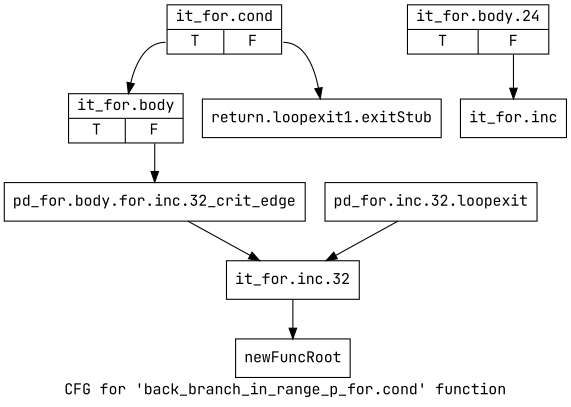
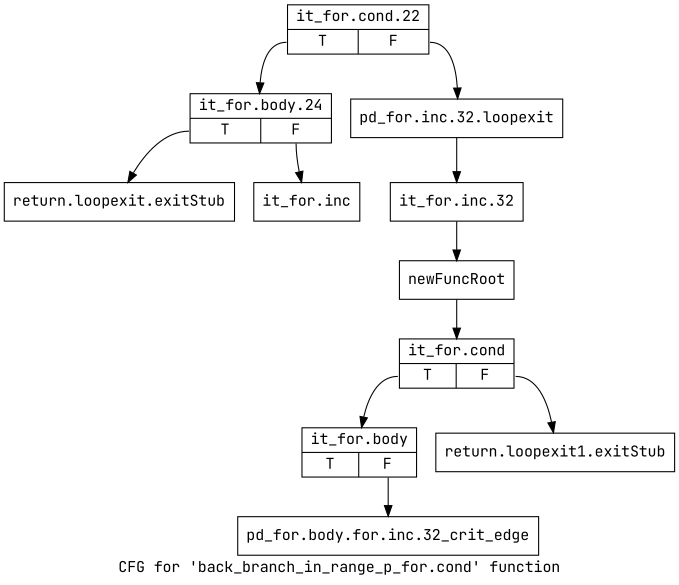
node "it_for.cond.22": added
node "return.loopexit.exitStub": added
edge "pd_for.body.for.inc.32_crit_edge" -> "it_for.inc.32": removed
edge "newFuncRoot" -> "it_for.cond": added
